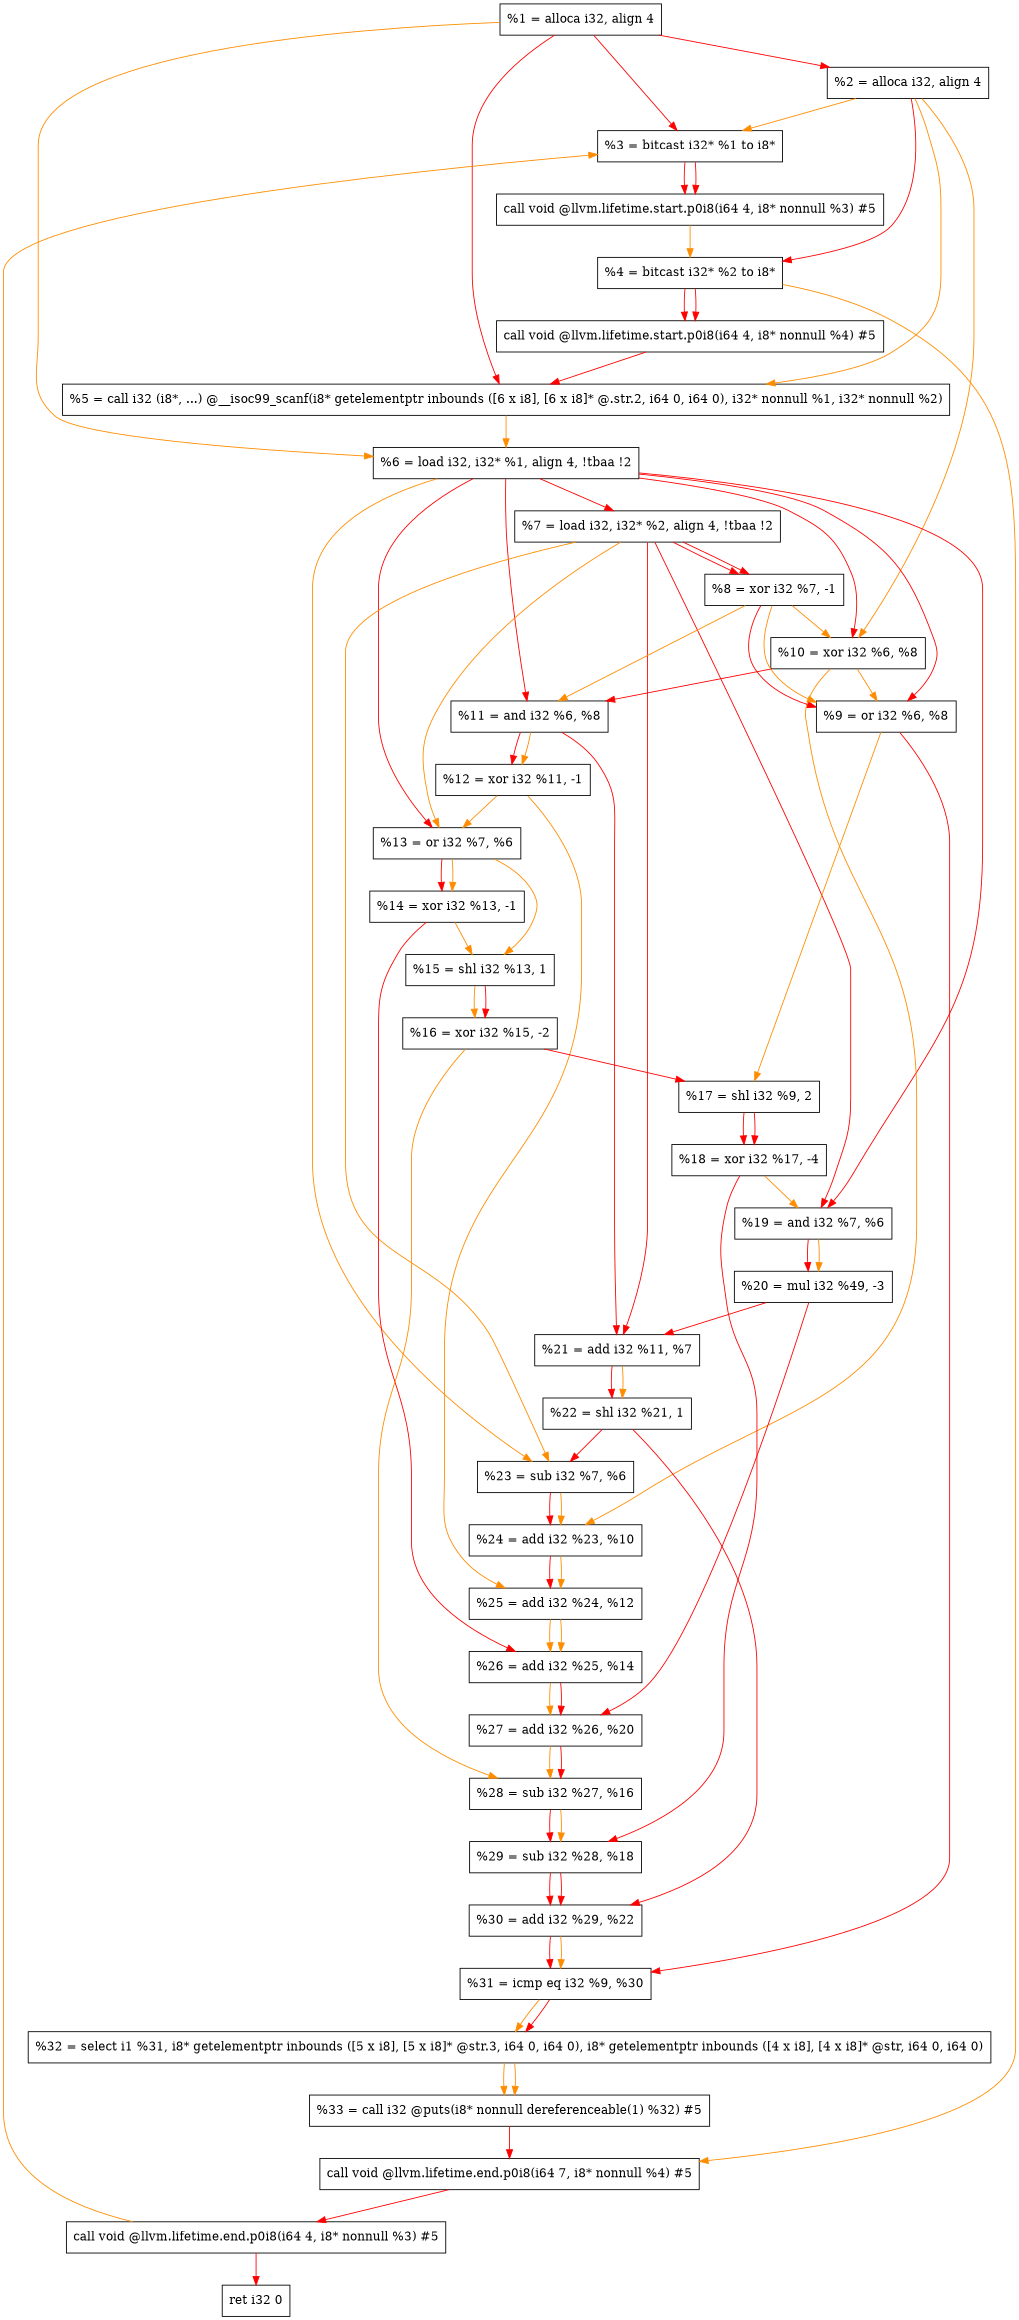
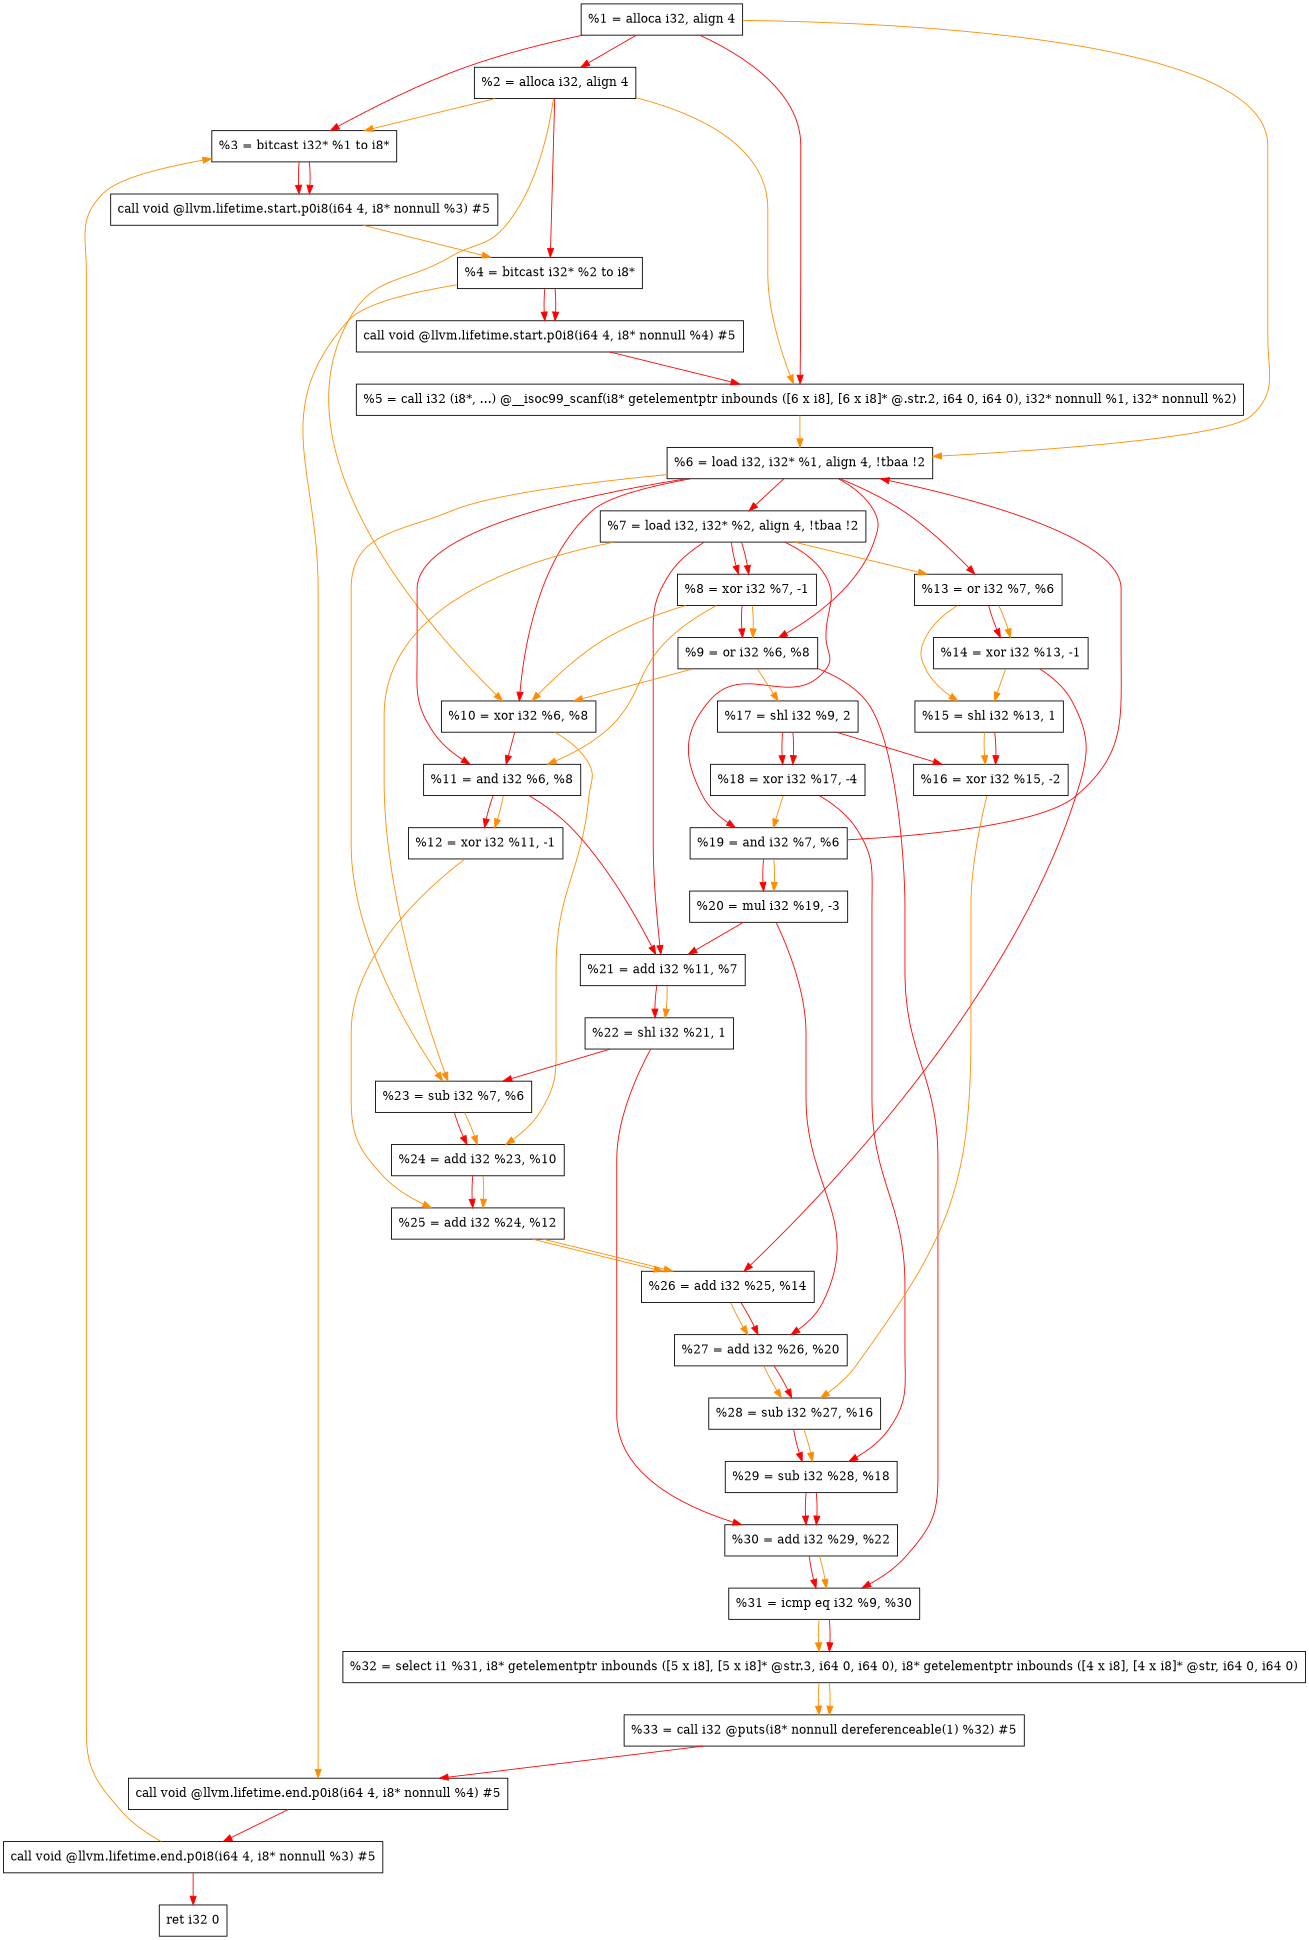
edge "%10 = xor i32 %6, %8" -> "%9 = or i32 %6, %8": reversed
edge "%6 = load i32, i32* %1, align 4, !tbaa !2" -> "%19 = and i32 %7, %6": reversed
edge "%12 = xor i32 %11, -1" -> "%13 = or i32 %7, %6": removed
edge "%16 = xor i32 %15, -2" -> "%17 = shl i32 %9, 2": reversed
node "%20 = mul i32 %49, -3": label "%20 = mul i32 %49, -3" -> "%20 = mul i32 %19, -3"
node "call void @llvm.lifetime.end.p0i8(i64 7, i8* nonnull %4) #5": label "call void @llvm.lifetime.end.p0i8(i64 7, i8* nonnull %4) #5" -> "call void @llvm.lifetime.end.p0i8(i64 4, i8* nonnull %4) #5"
